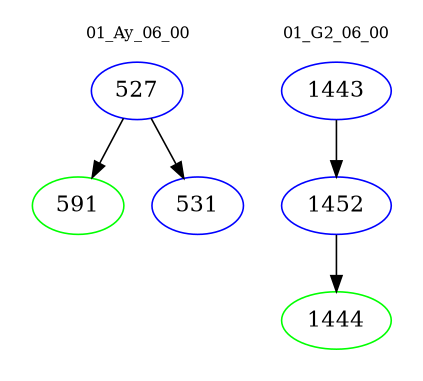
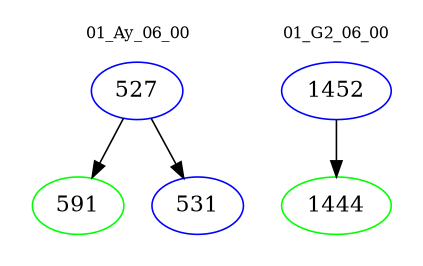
node "1443": removed
